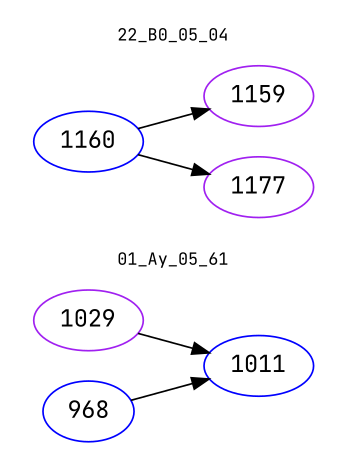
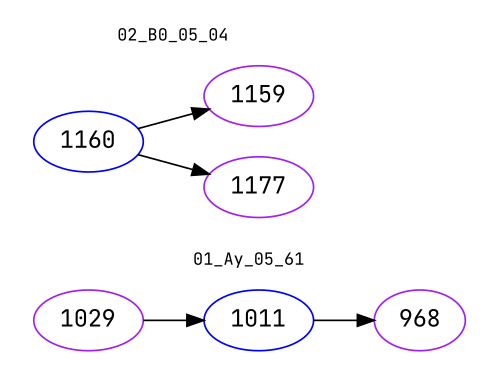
cluster "22_B0_05_04": label "22_B0_05_04" -> "02_B0_05_04"
edge "968" -> "1011": reversed
node "968": color blue -> purple
